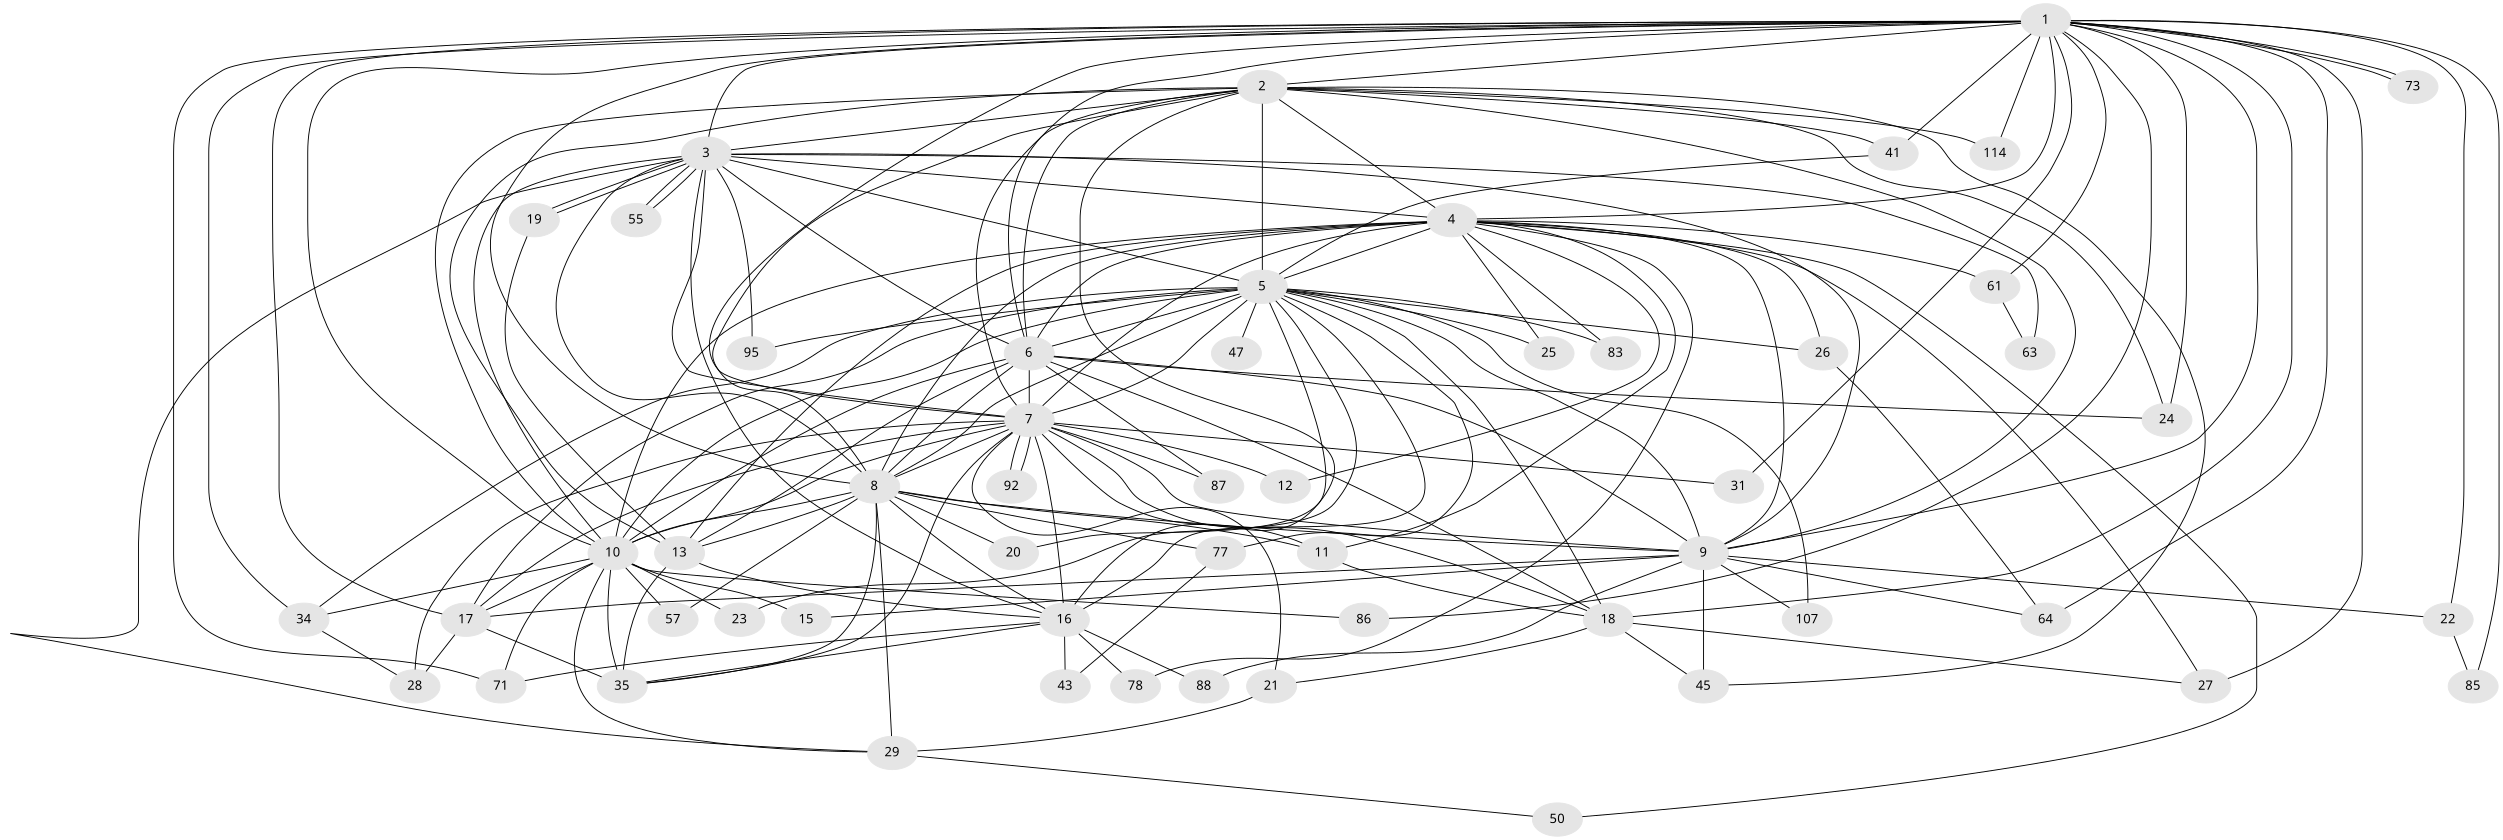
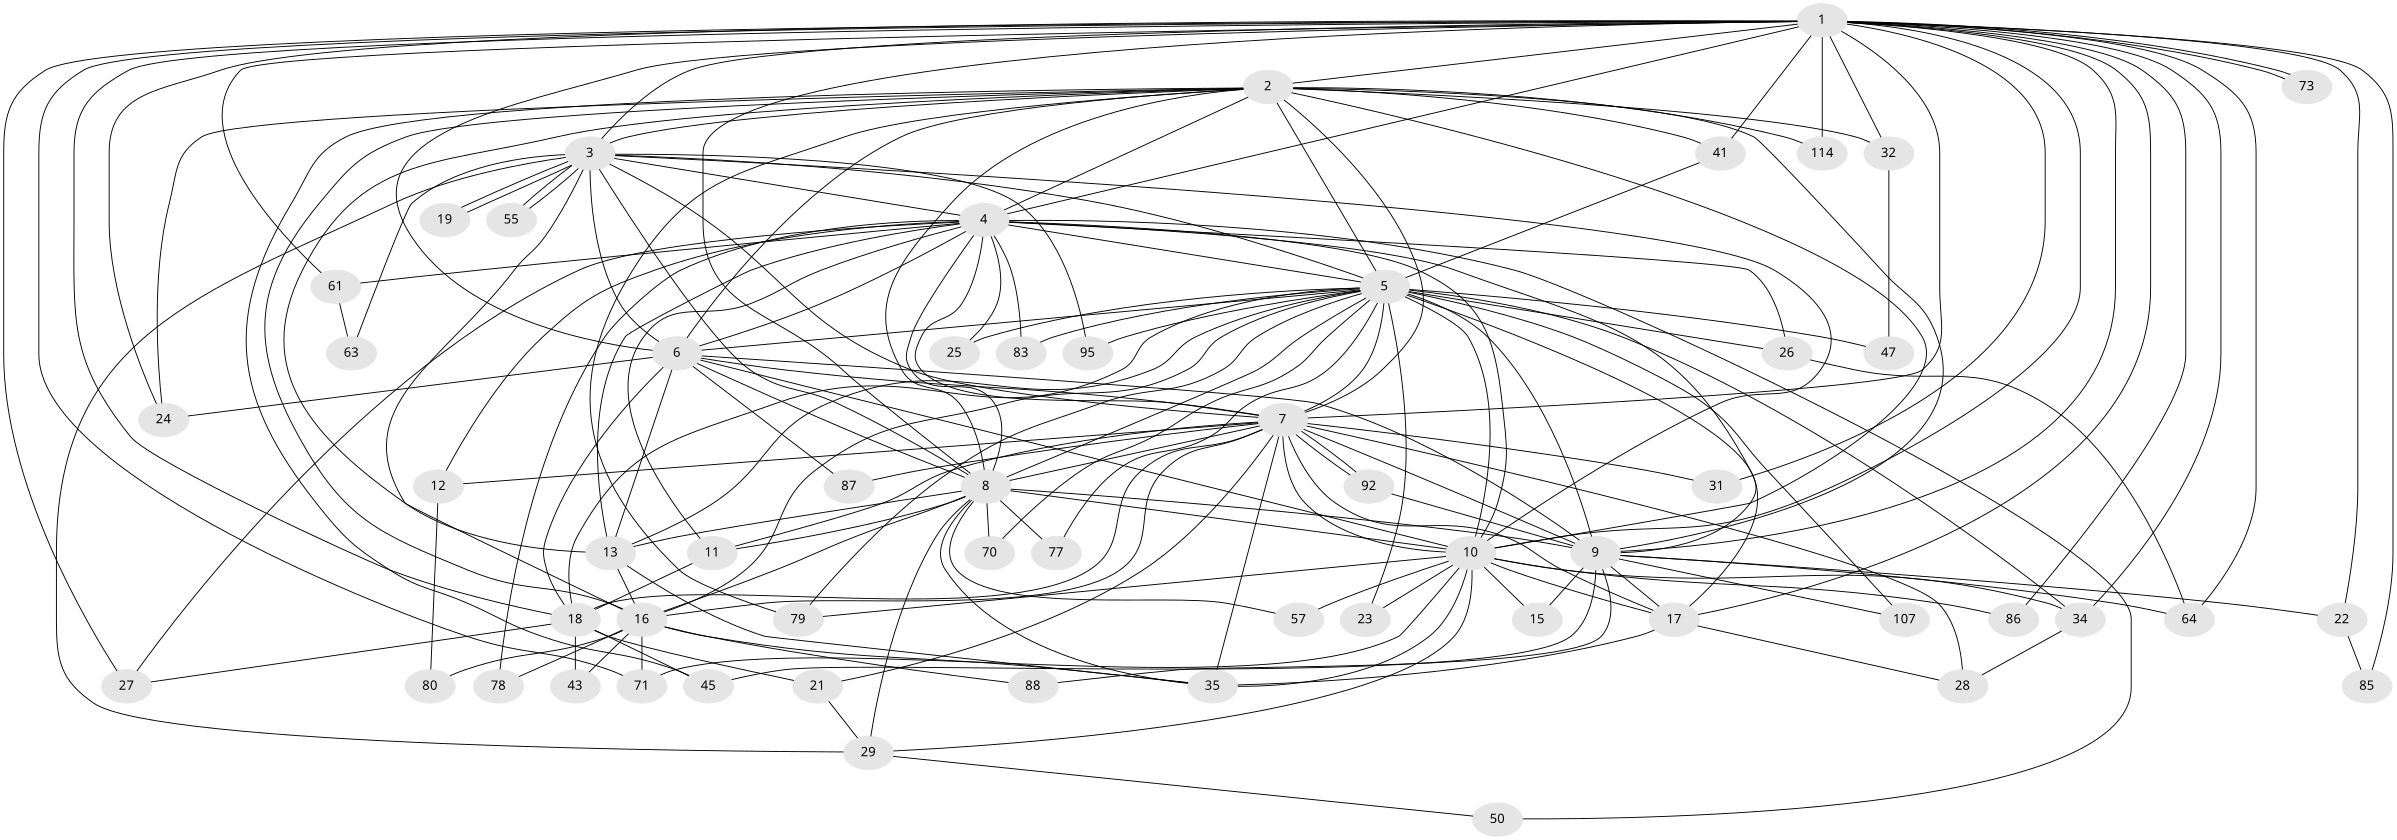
node "32": added
edge "3" -- "9": now "92" -- "9"
edge "19" -- "13": now "5" -- "13"
node "20": label "20" -> "70"
node "79": added
edge "77" -- "43": now "18" -- "43"
node "80": added
